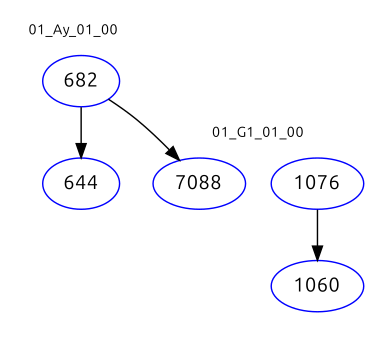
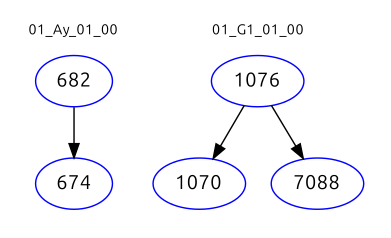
edge "682" -> "7088": now "1076" -> "7088"
node "644": label "644" -> "674"
node "1060": label "1060" -> "1070"
